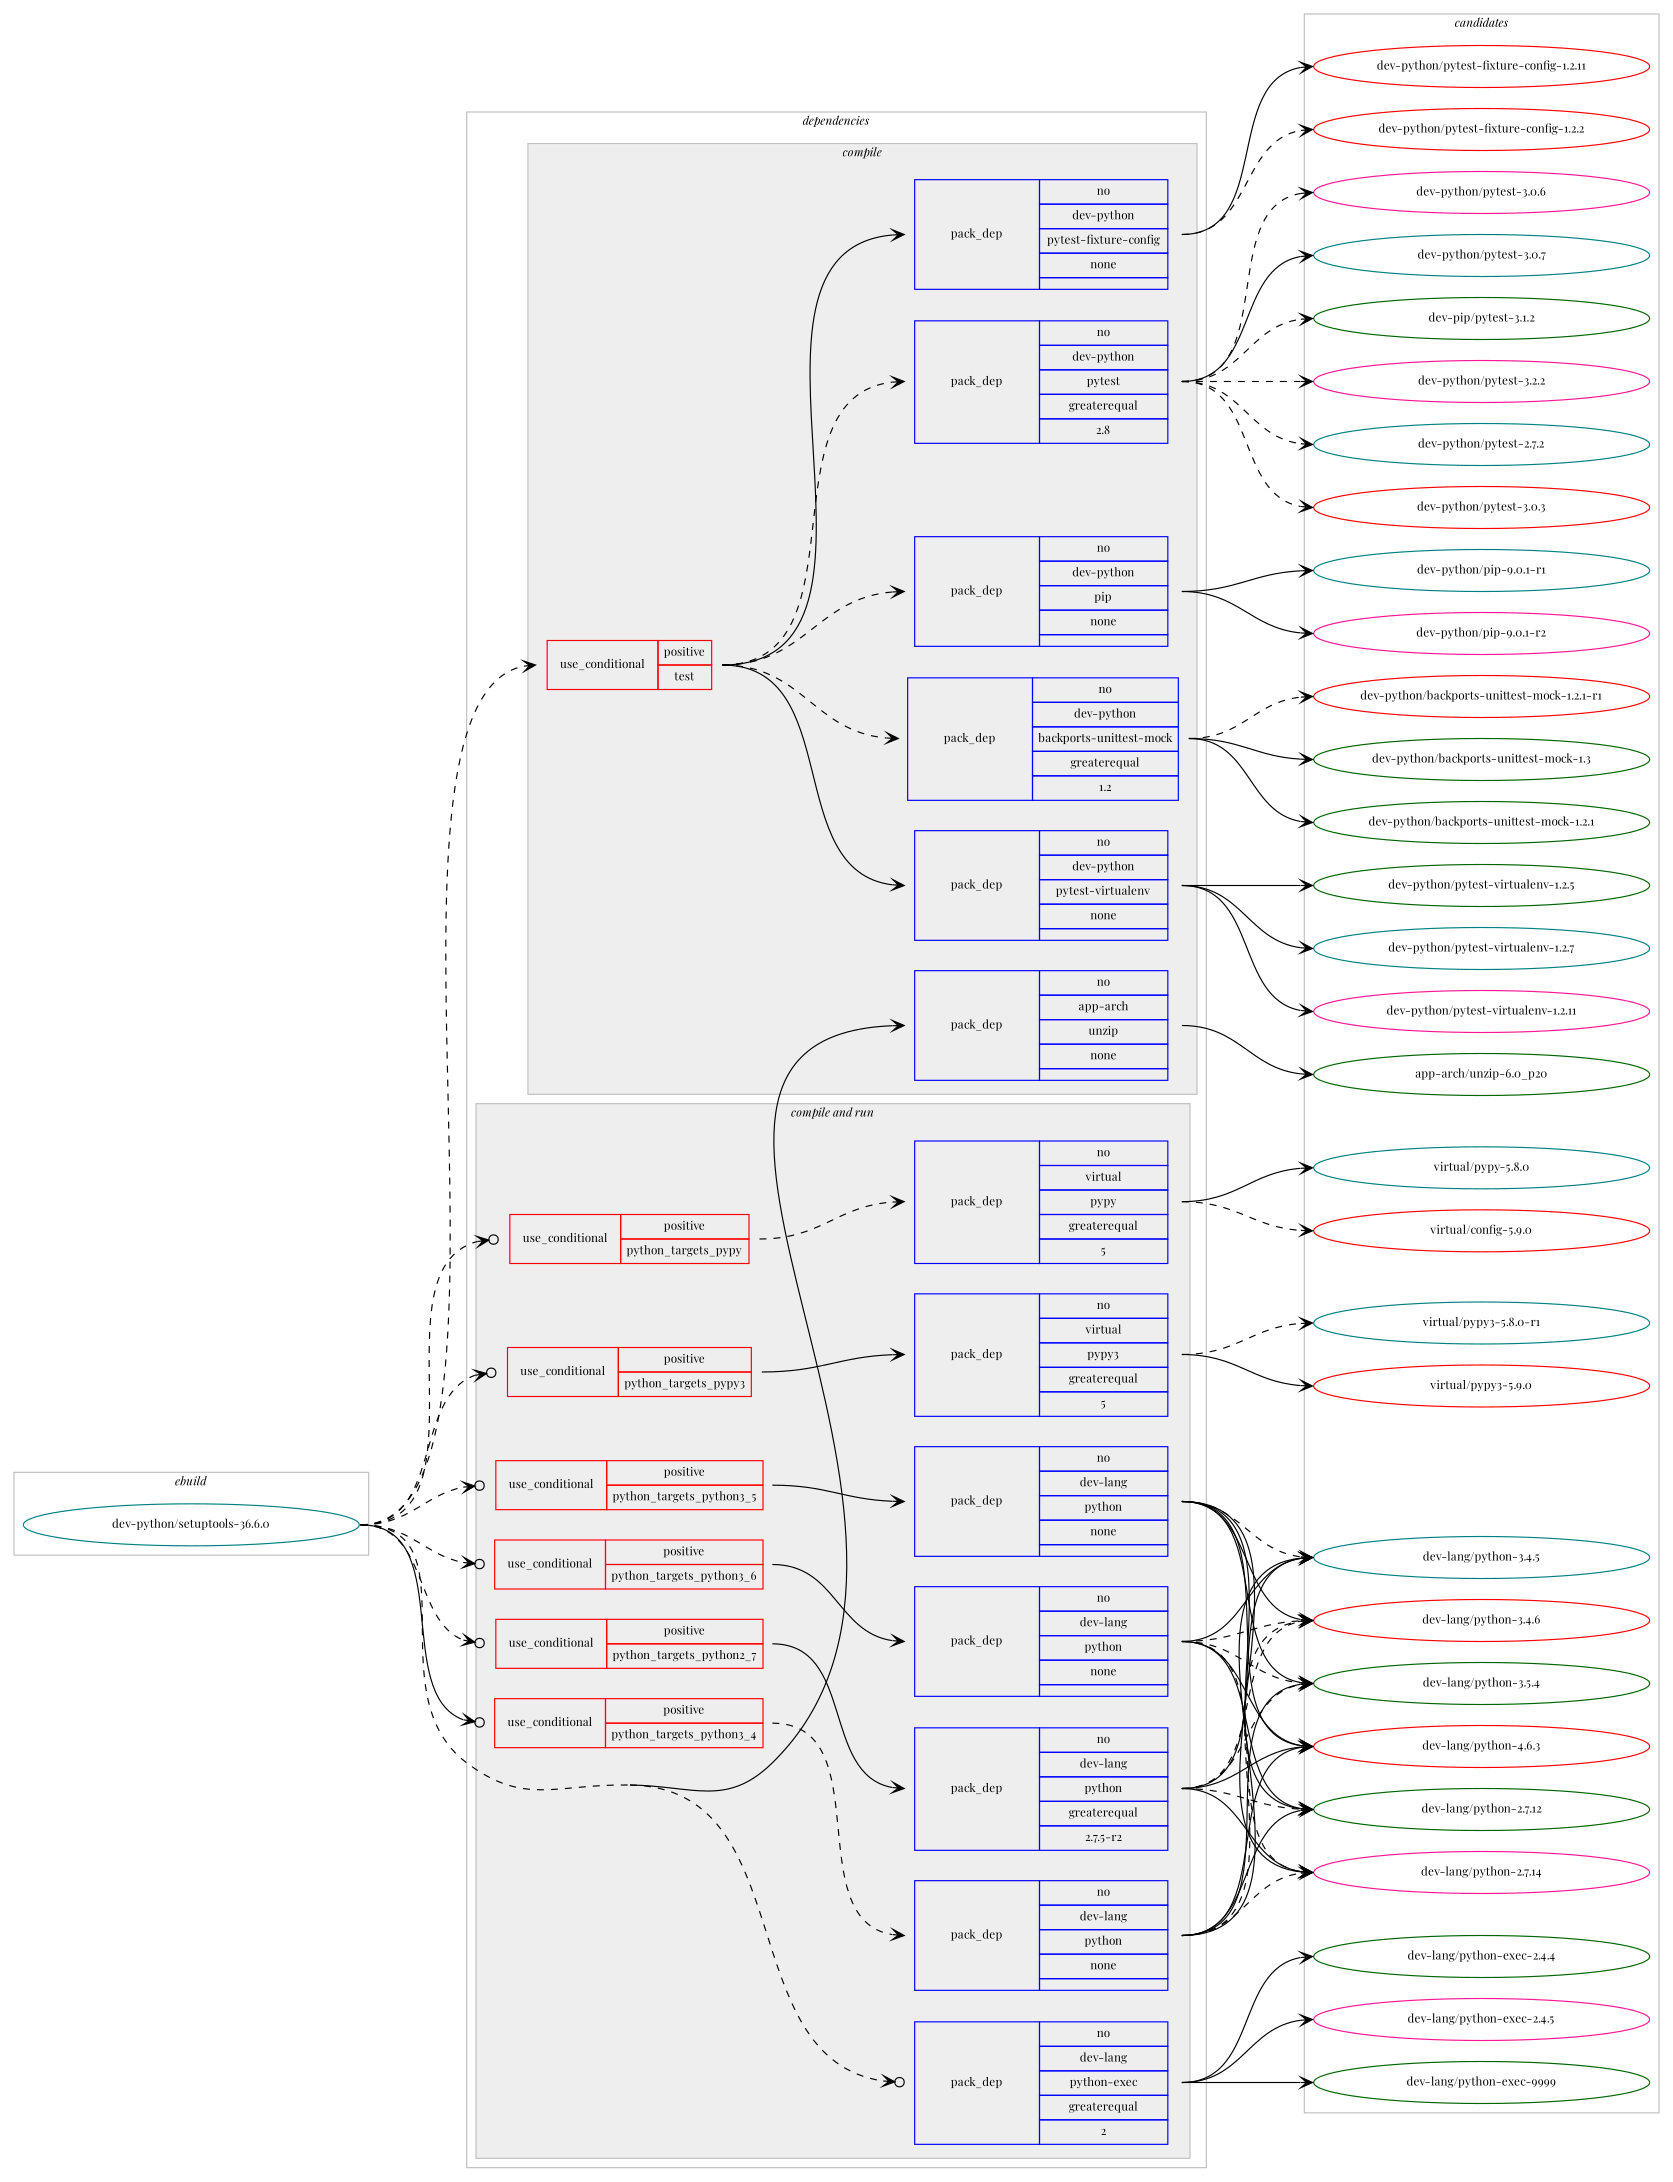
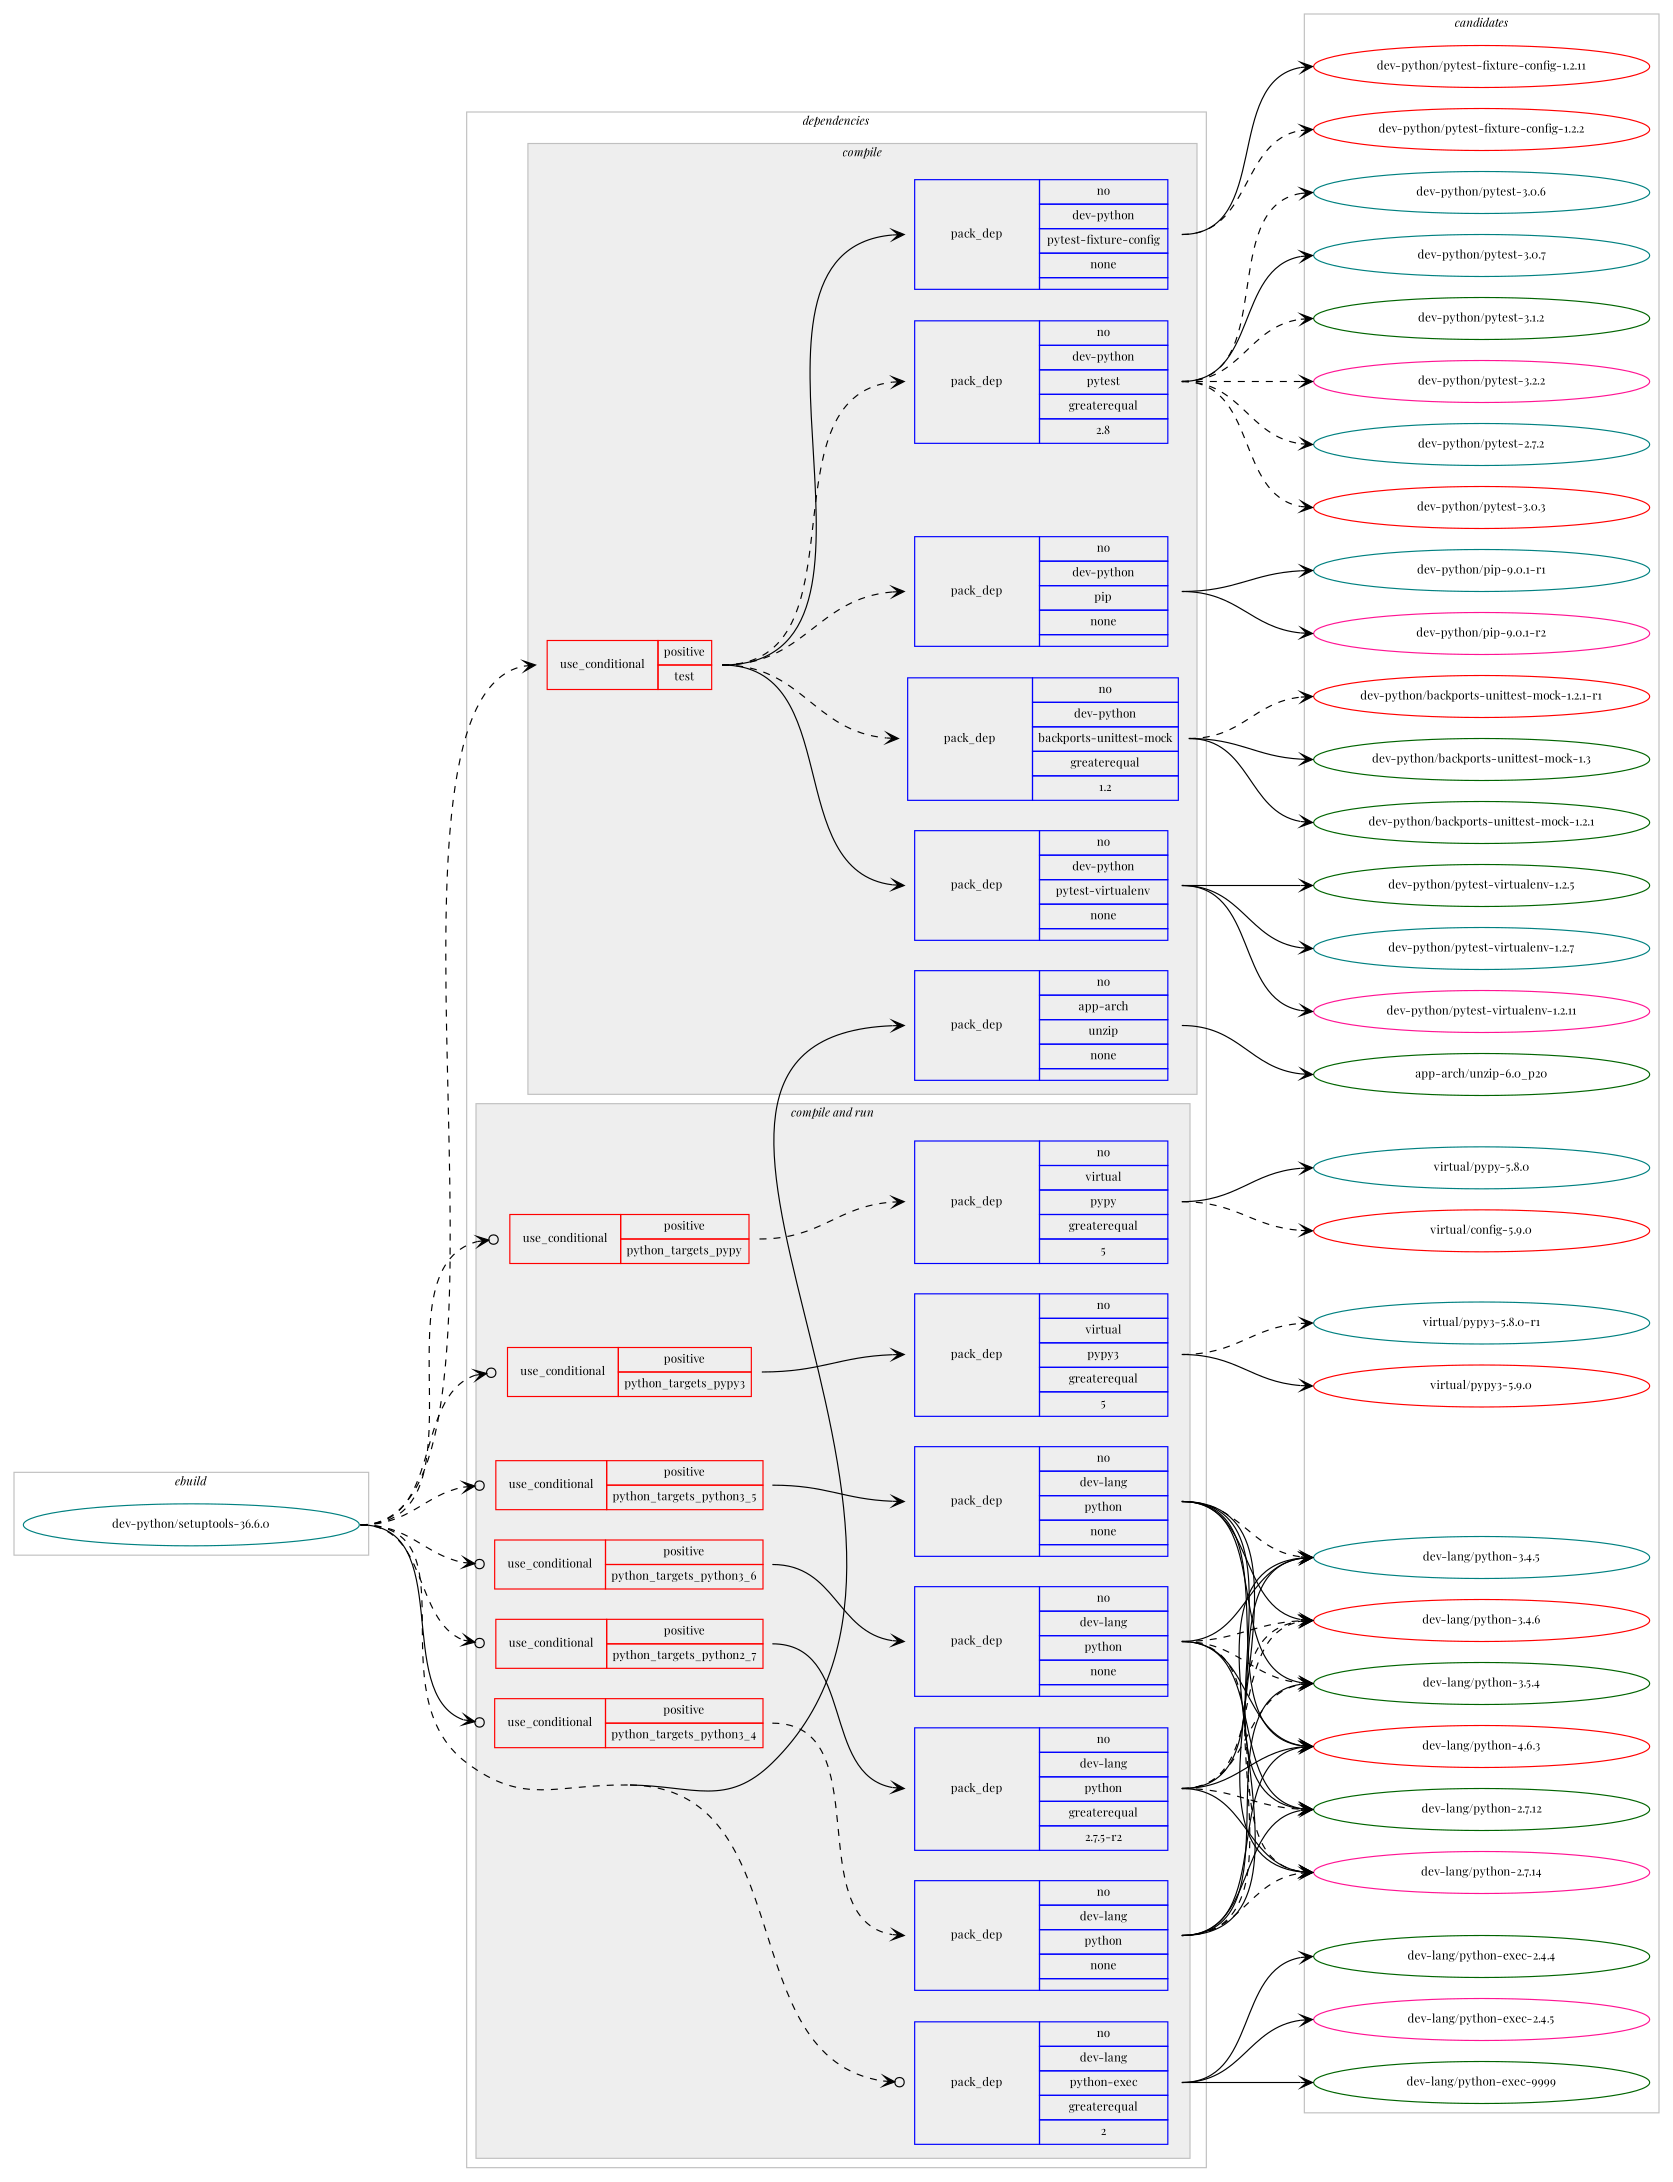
node "dev-python/pytest-3.0.6": color deeppink -> teal
node "dev-pip/pytest-3.1.2": label "dev-pip/pytest-3.1.2" -> "dev-python/pytest-3.1.2"
